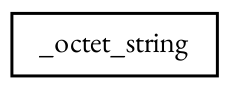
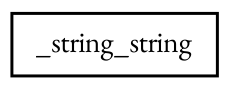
node "_octet_string": label "_octet_string" -> "_string_string"
